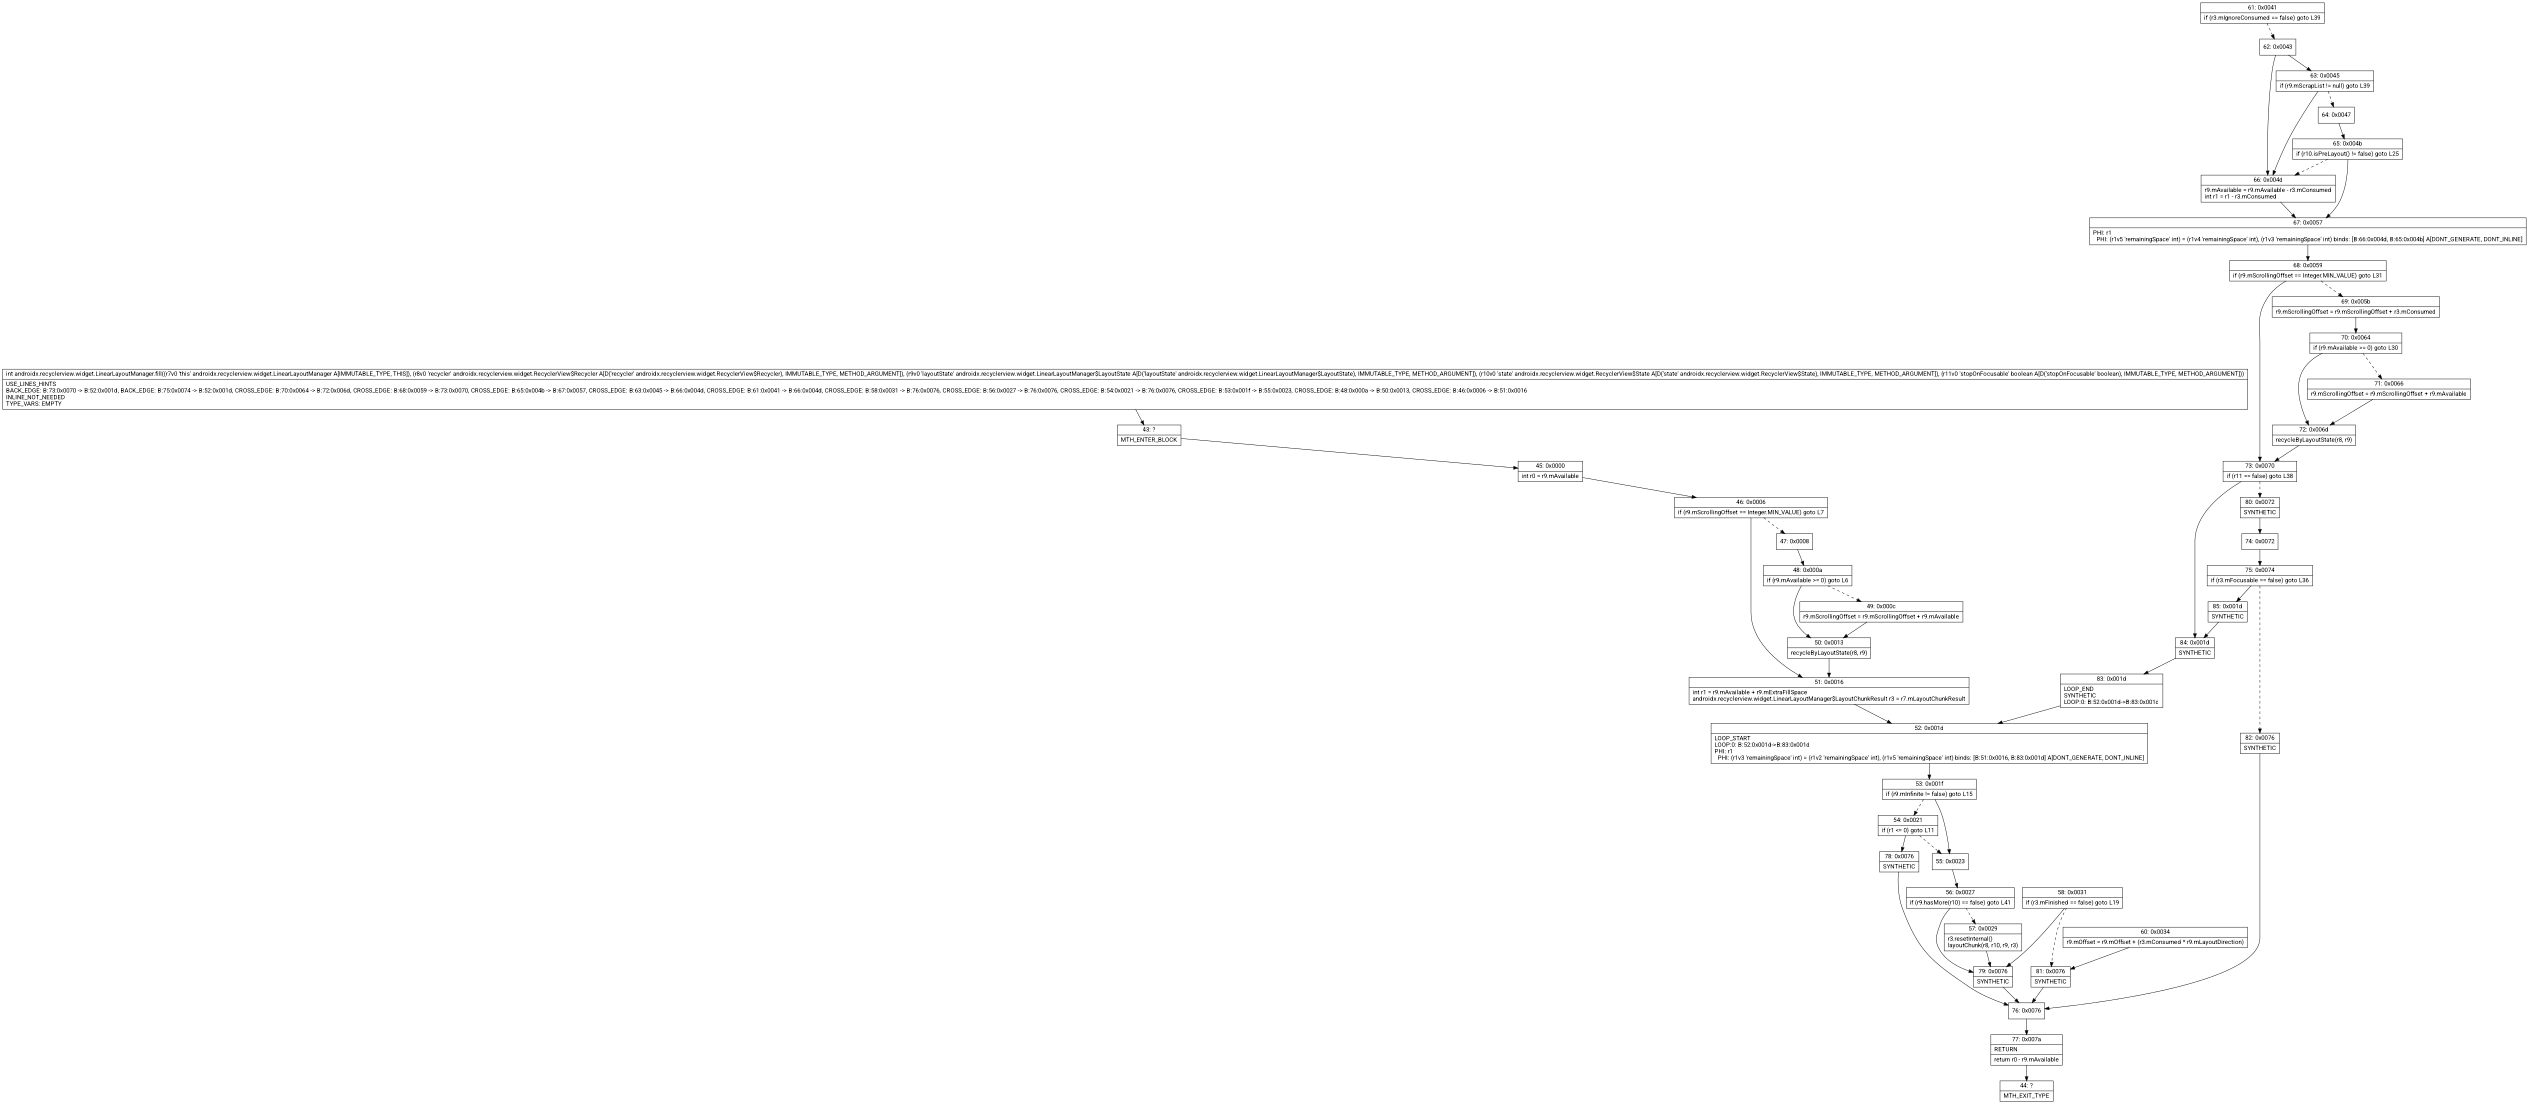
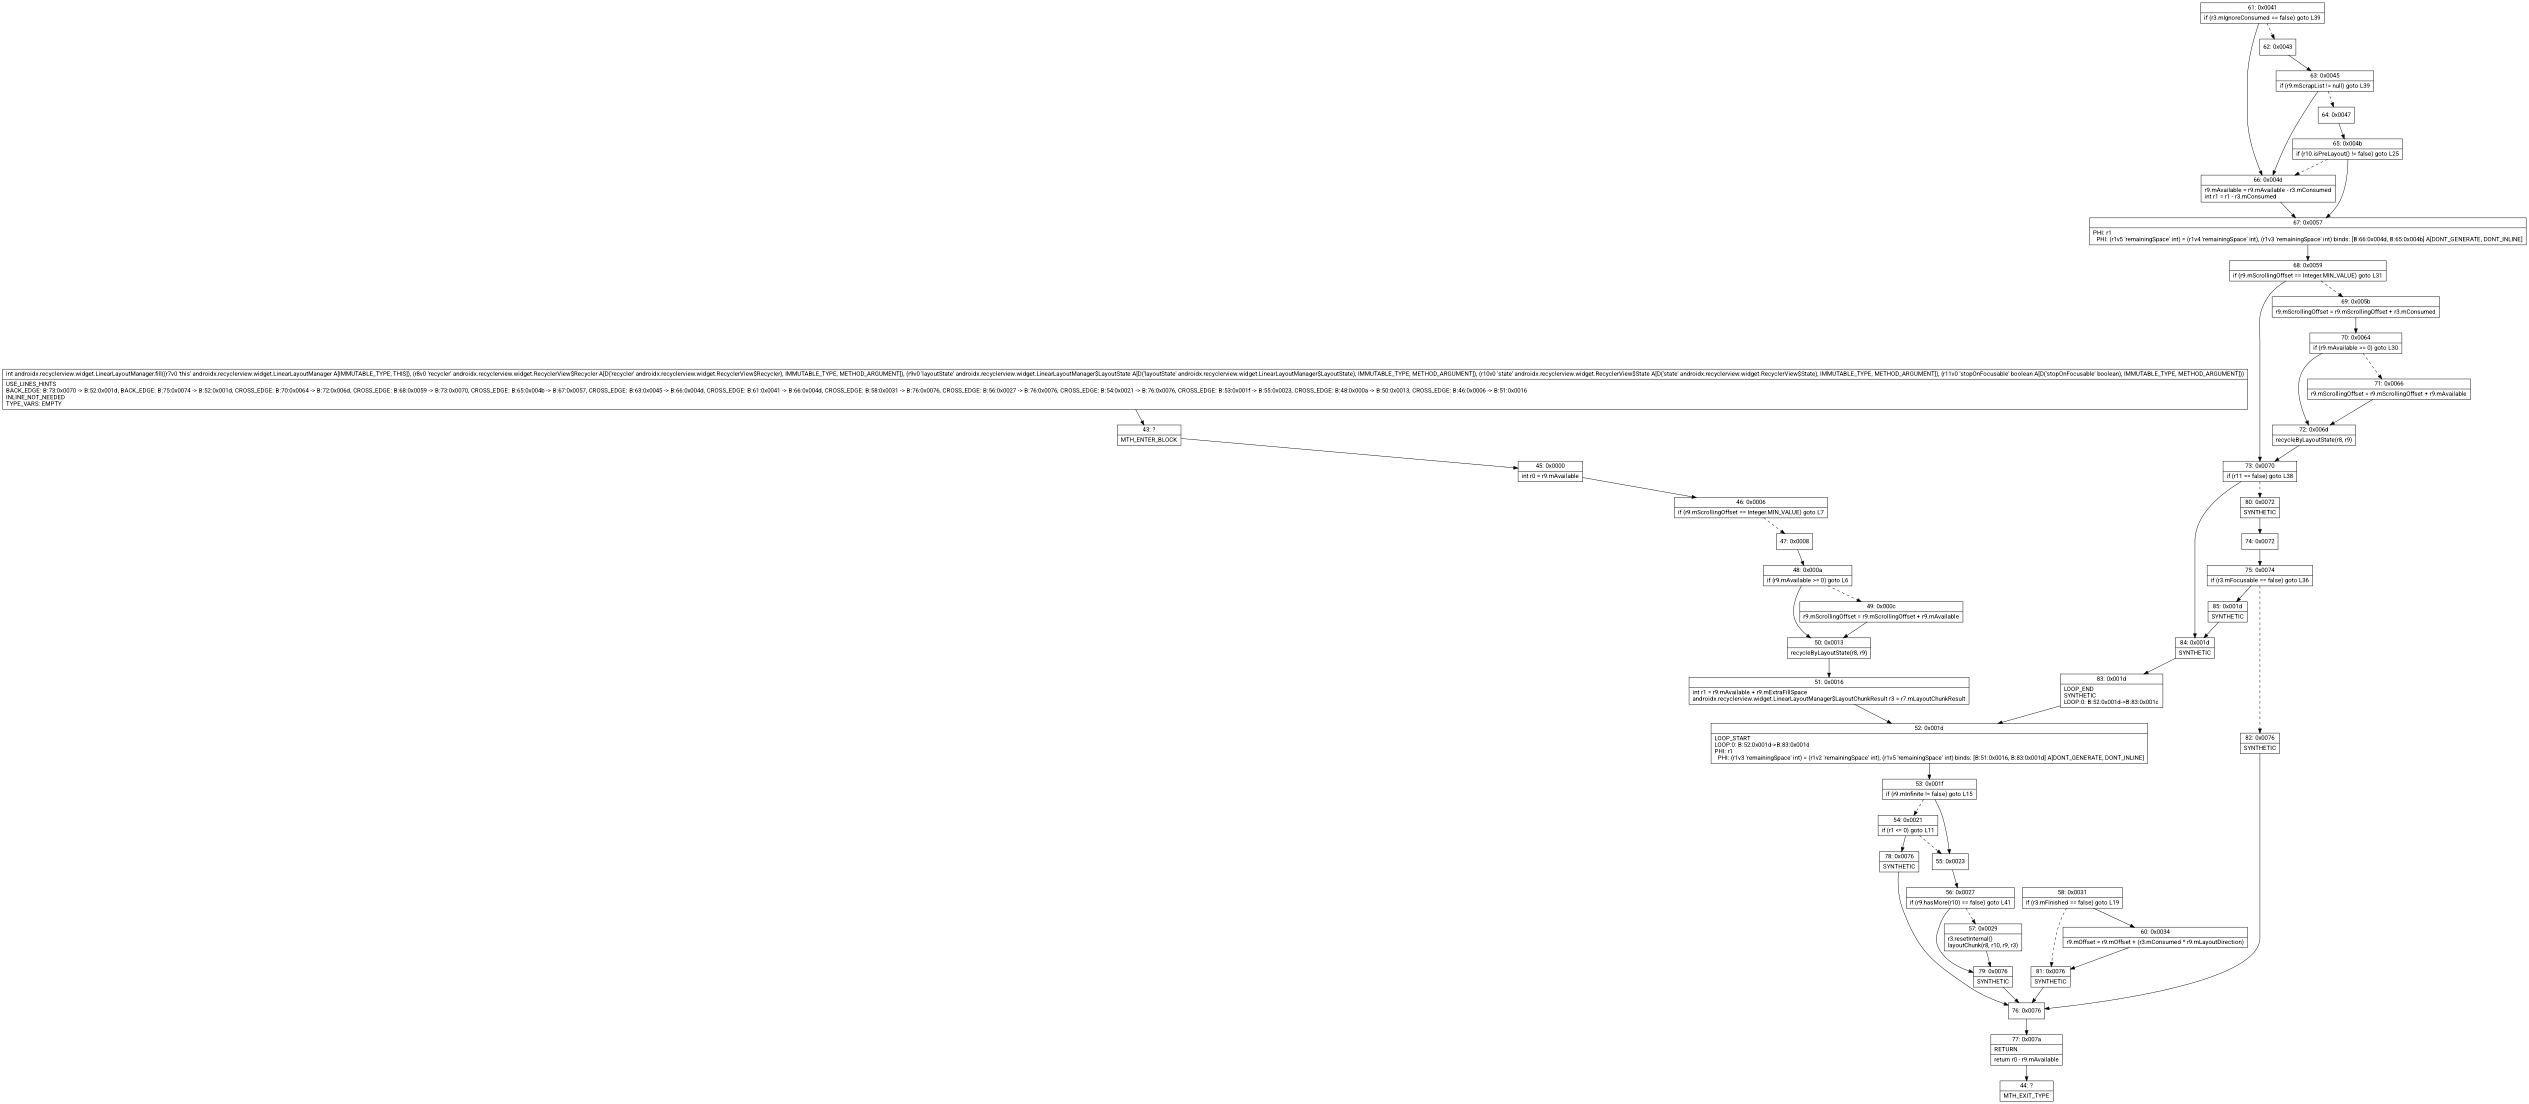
edge "62: 0x0043" -> "66: 0x004d": now "61: 0x0041" -> "66: 0x004d"
edge "46: 0x0006" -> "51: 0x0016": removed
edge "58: 0x0031" -> "79: 0x0076": now "58: 0x0031" -> "60: 0x0034"
